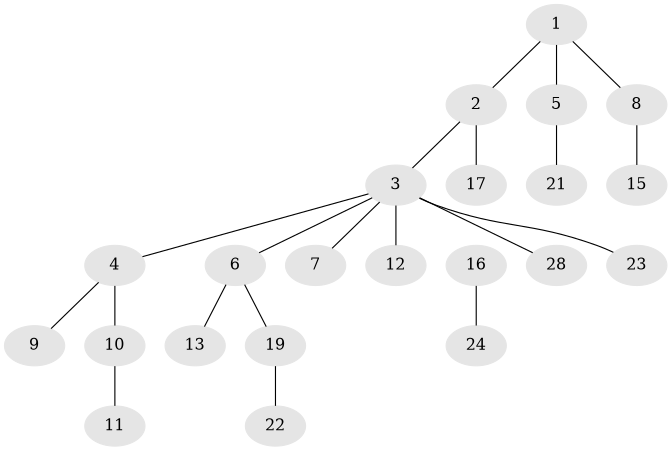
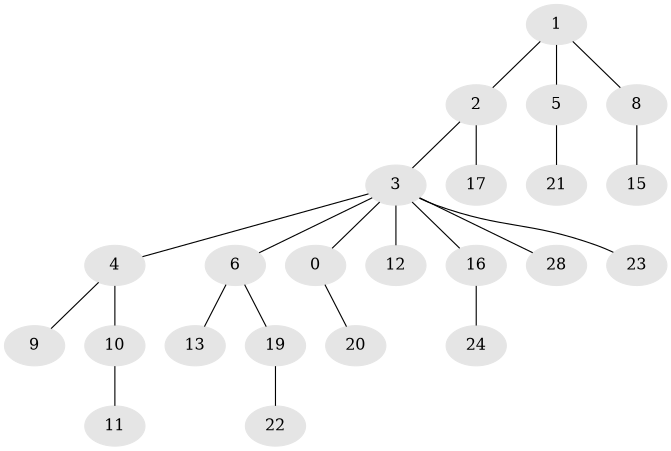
edge "3" -- "16": added
node "7": label "7" -> "0"
node "20": added
